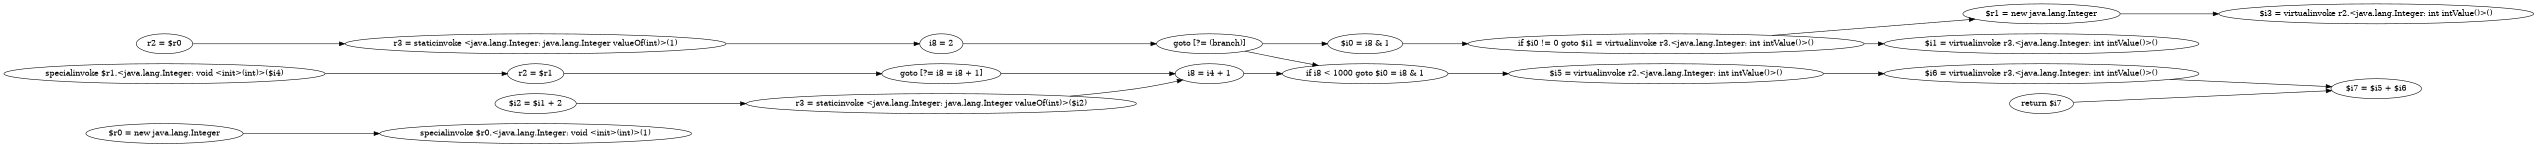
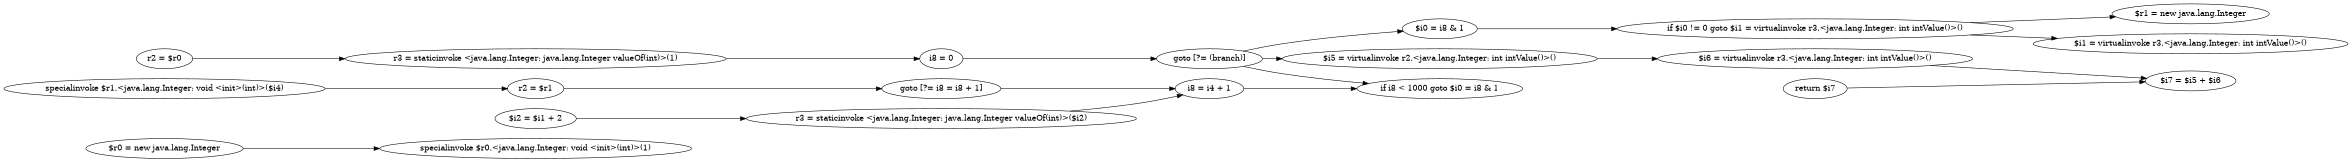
node "$i3 = virtualinvoke r2.<java.lang.Integer: int intValue()>()": removed
node "i8 = 2": label "i8 = 2" -> "i8 = 0"
edge "if i8 < 1000 goto $i0 = i8 & 1" -> "$i5 = virtualinvoke r2.<java.lang.Integer: int intValue()>()": now "goto [?= (branch)]" -> "$i5 = virtualinvoke r2.<java.lang.Integer: int intValue()>()"
